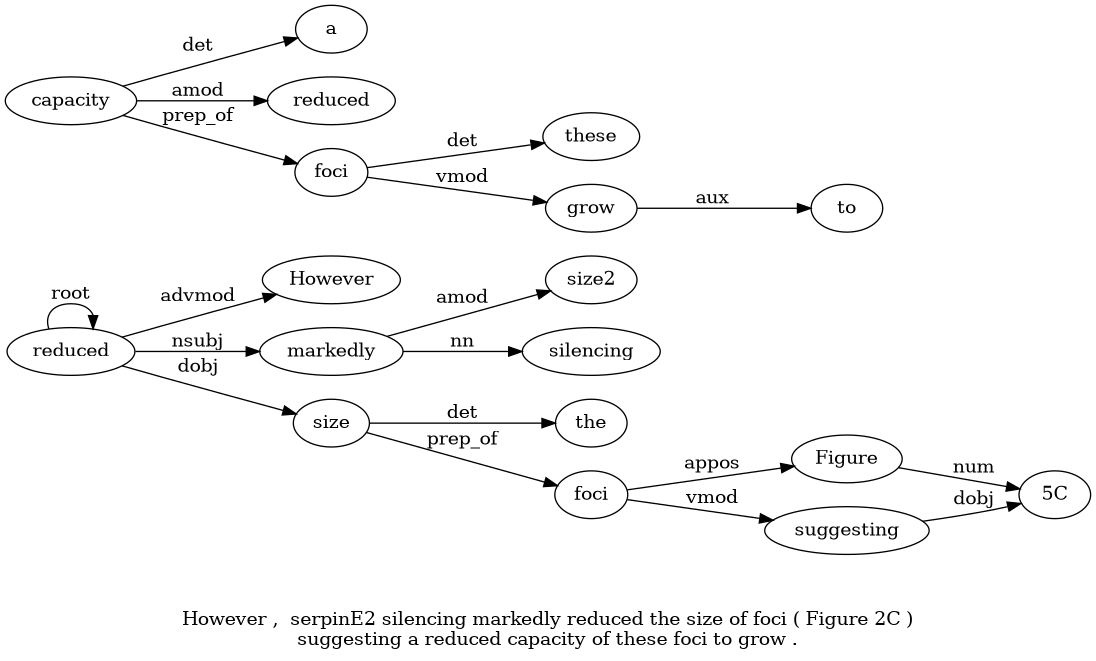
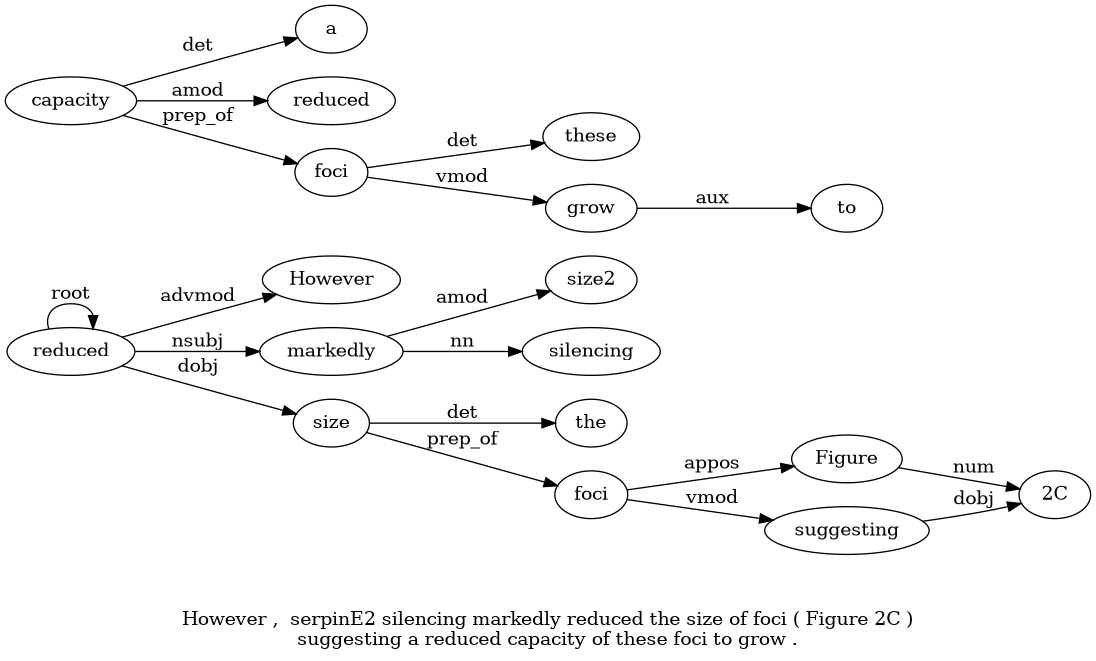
node "5C": label "5C" -> "2C"
